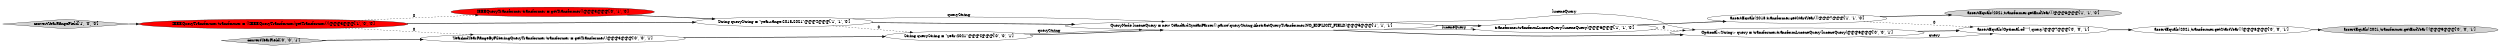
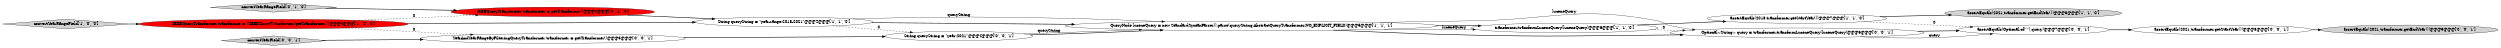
node "convertYearRangeField['0', '1', '0']": added
